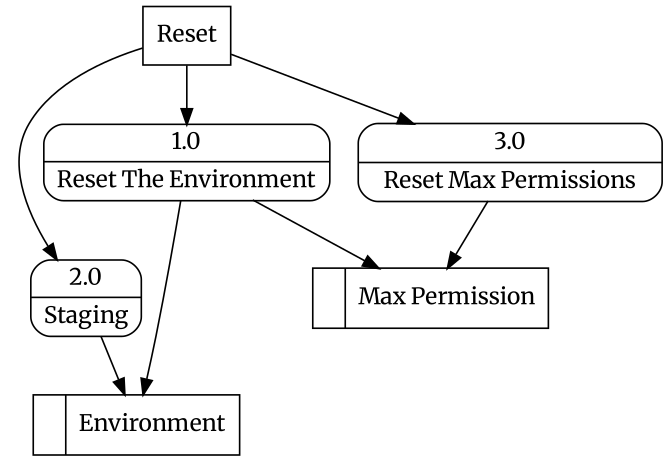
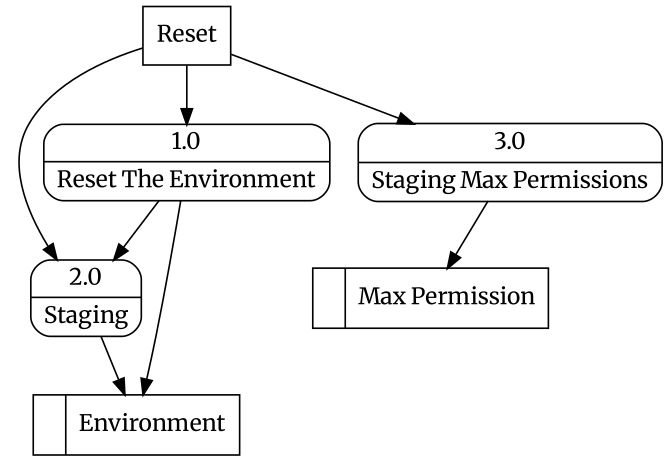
node "3.0": text "Reset Max Permissions" -> "Staging Max Permissions"
edge "1.0" -> "Max Permission": now "1.0" -> "2.0"
